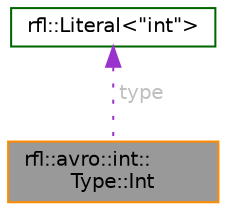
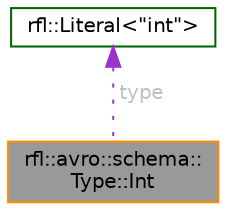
node "rfl::avro::int:: Type::Int": label "rfl::avro::int:: Type::Int" -> "rfl::avro::schema:: Type::Int"
